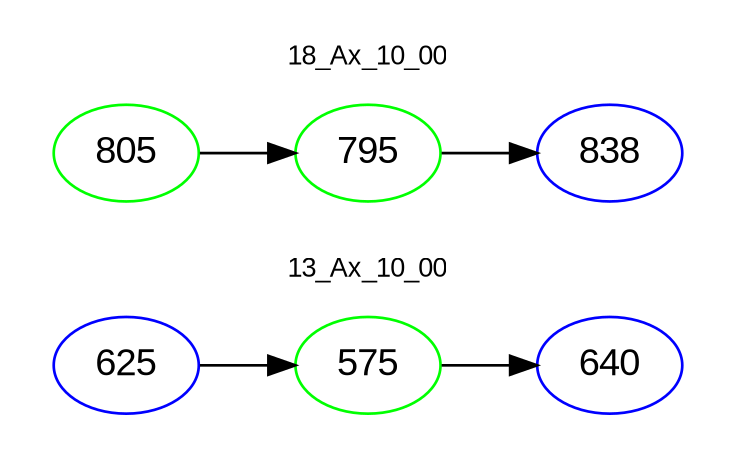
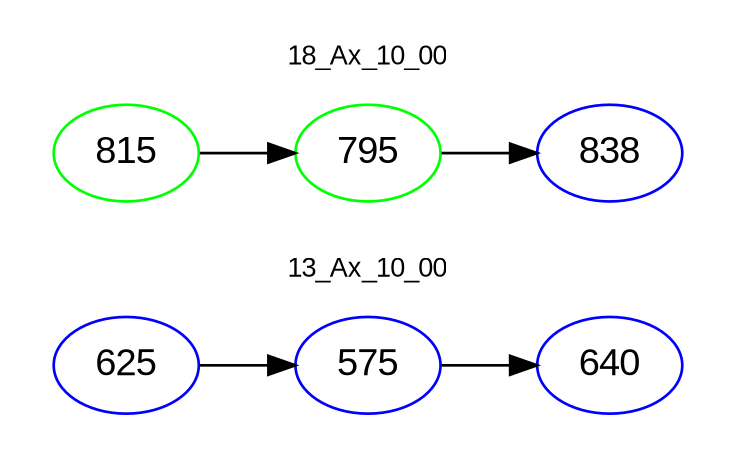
node "805": label "805" -> "815"
node "575": color green -> blue
